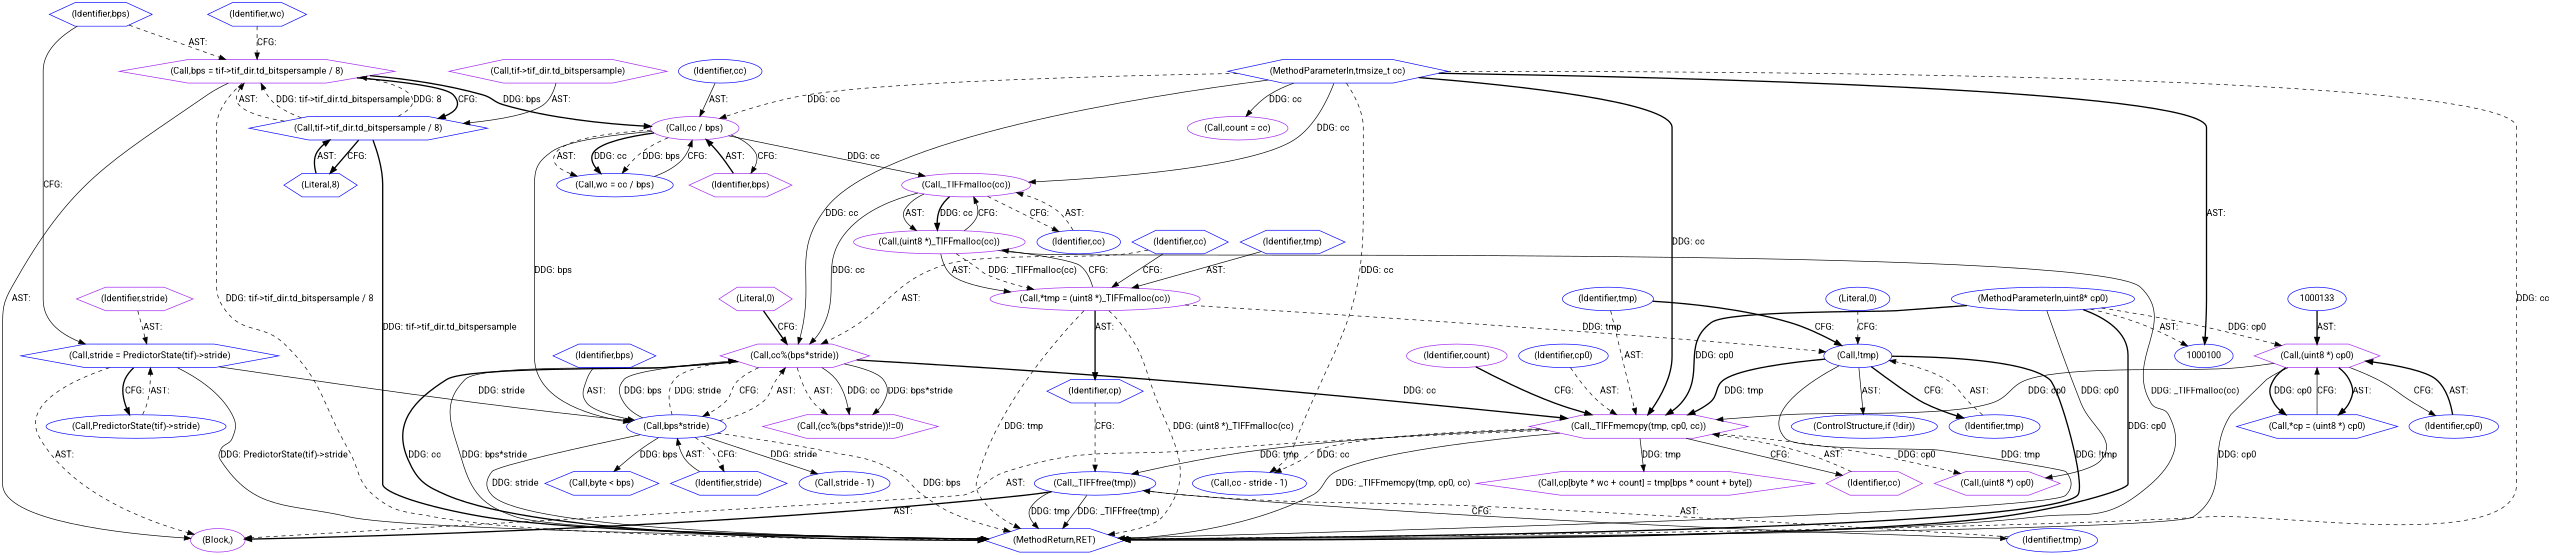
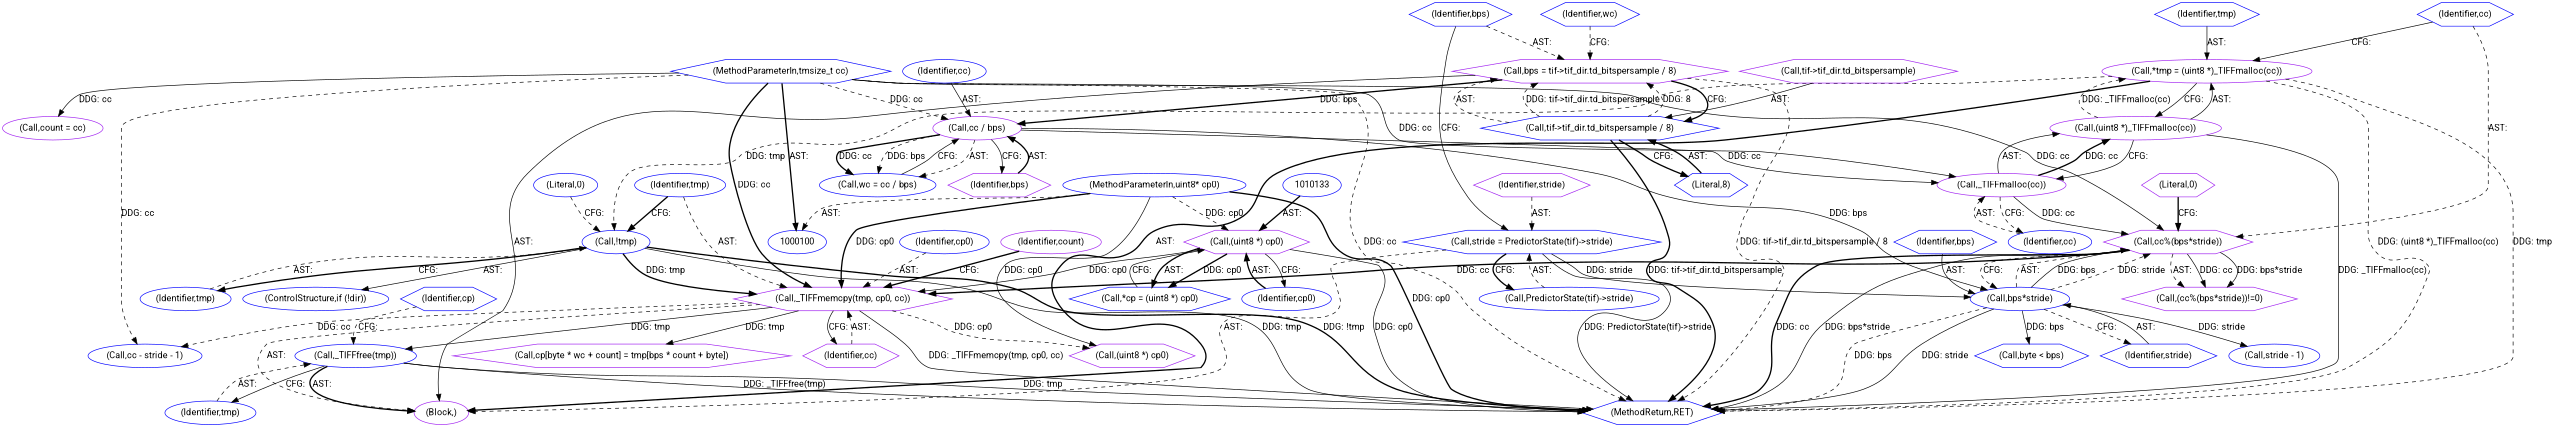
node "1000133": label "1000133" -> "1010133"
edge "(Call,*tmp = (uint8 *)_TIFFmalloc(cc))" -> "(Identifier,cp)": now "(Call,*tmp = (uint8 *)_TIFFmalloc(cc))" -> "(Block,)"
